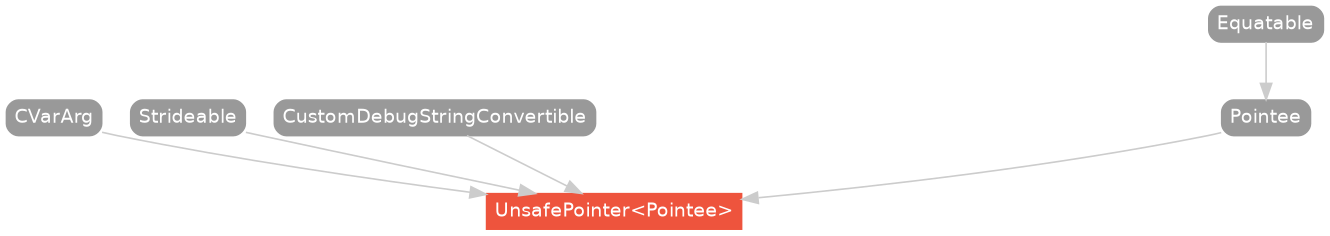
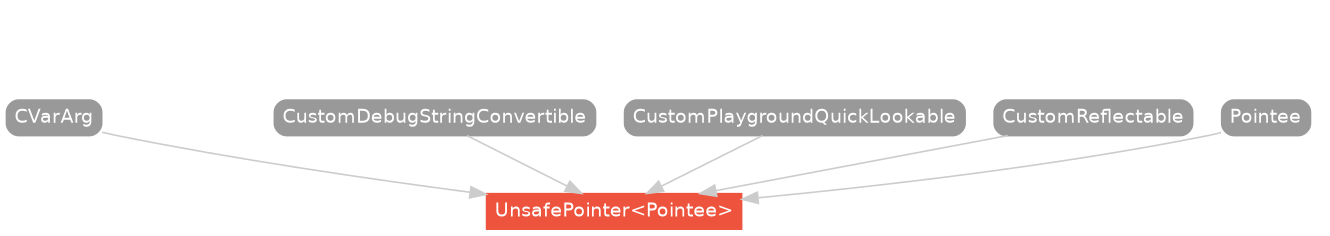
node "Equatable": removed
node "Strideable": removed
node "CustomPlaygroundQuickLookable": added
node "CustomReflectable": added
